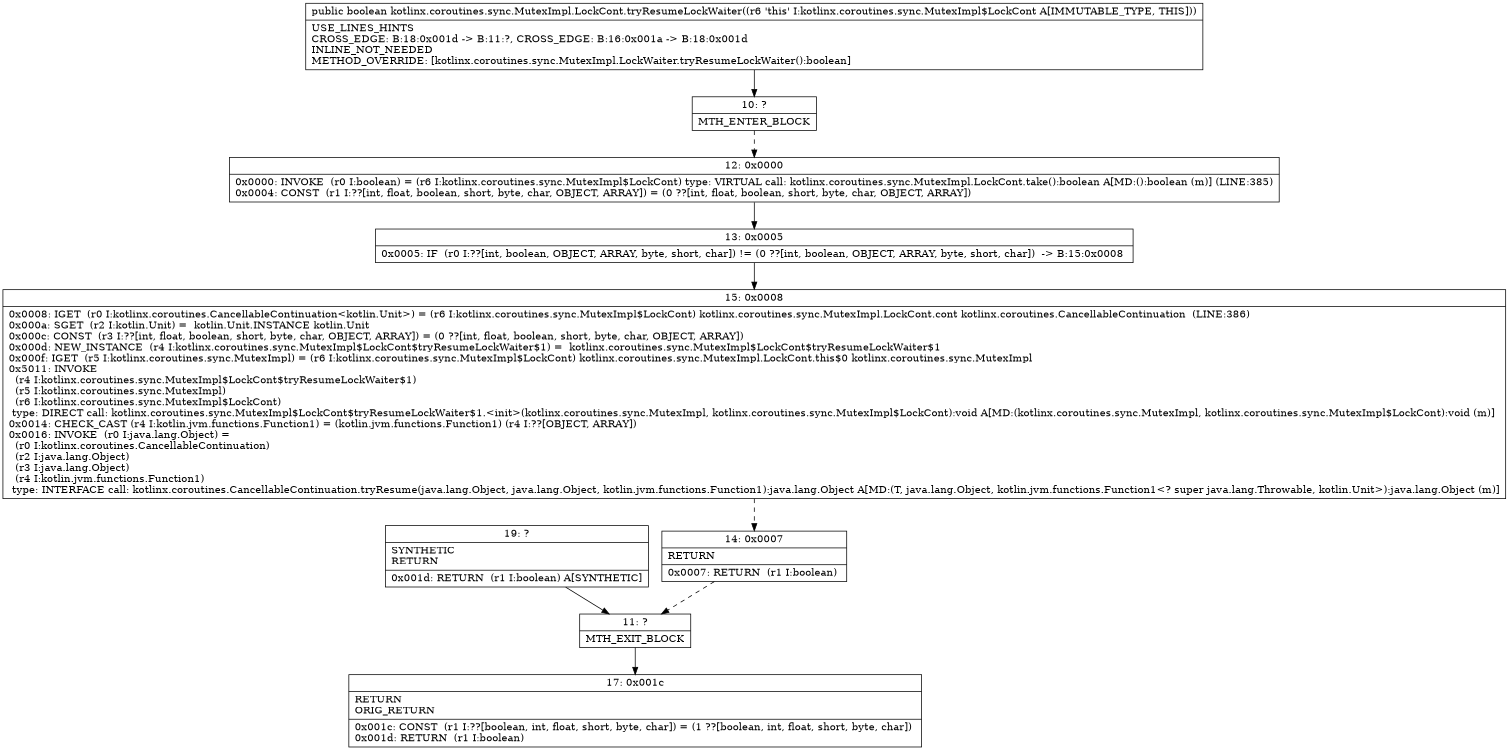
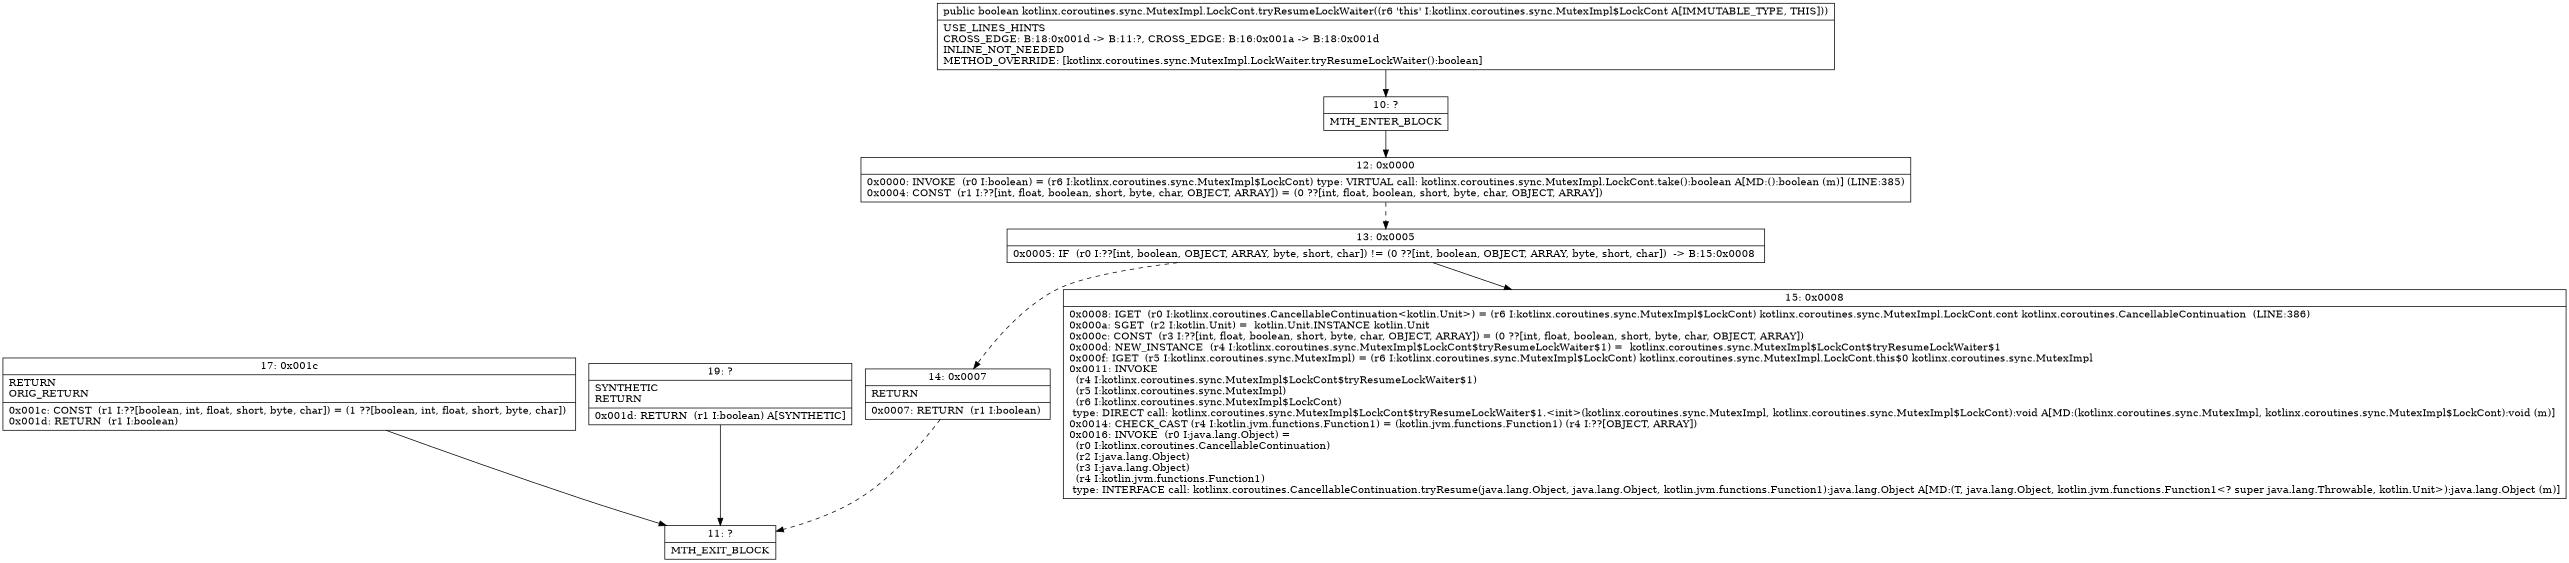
edge "10: ?" -> "12: 0x0000": style dashed -> solid
edge "12: 0x0000" -> "13: 0x0005": style solid -> dashed
node "15: 0x0008": text "0x5011: INVOKE" -> "0x0011: INVOKE"
edge "15: 0x0008" -> "14: 0x0007": now "13: 0x0005" -> "14: 0x0007"
edge "11: ?" -> "17: 0x001c": reversed
